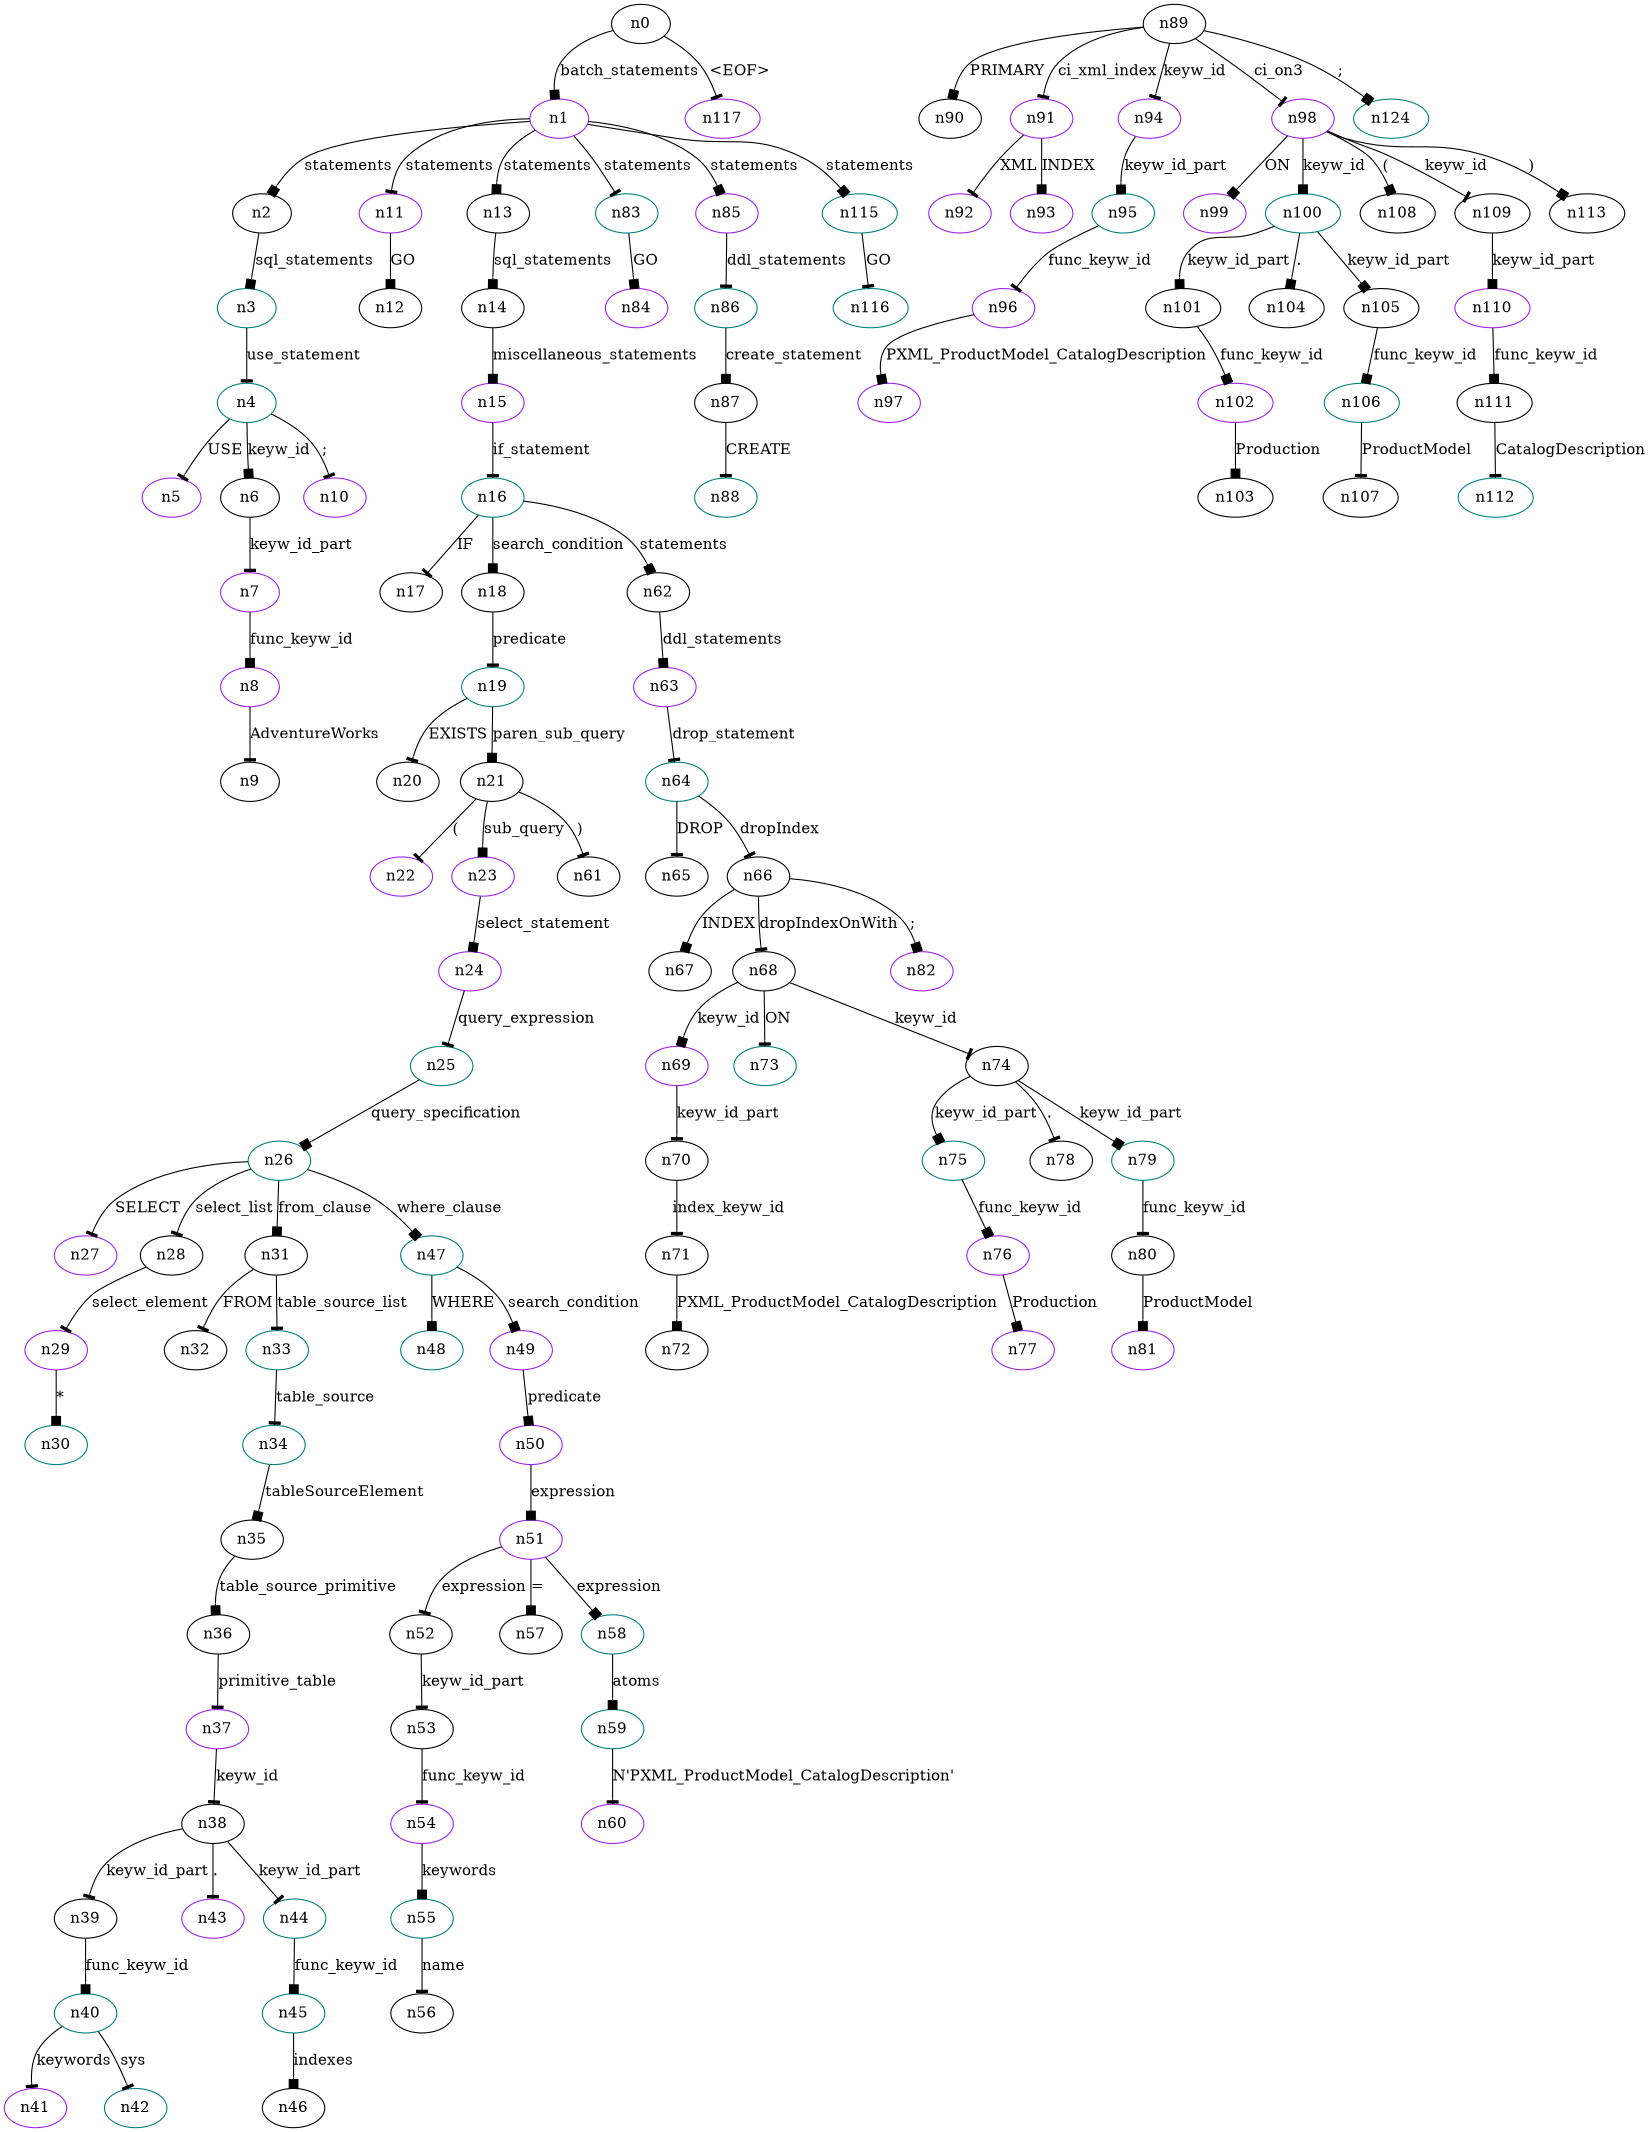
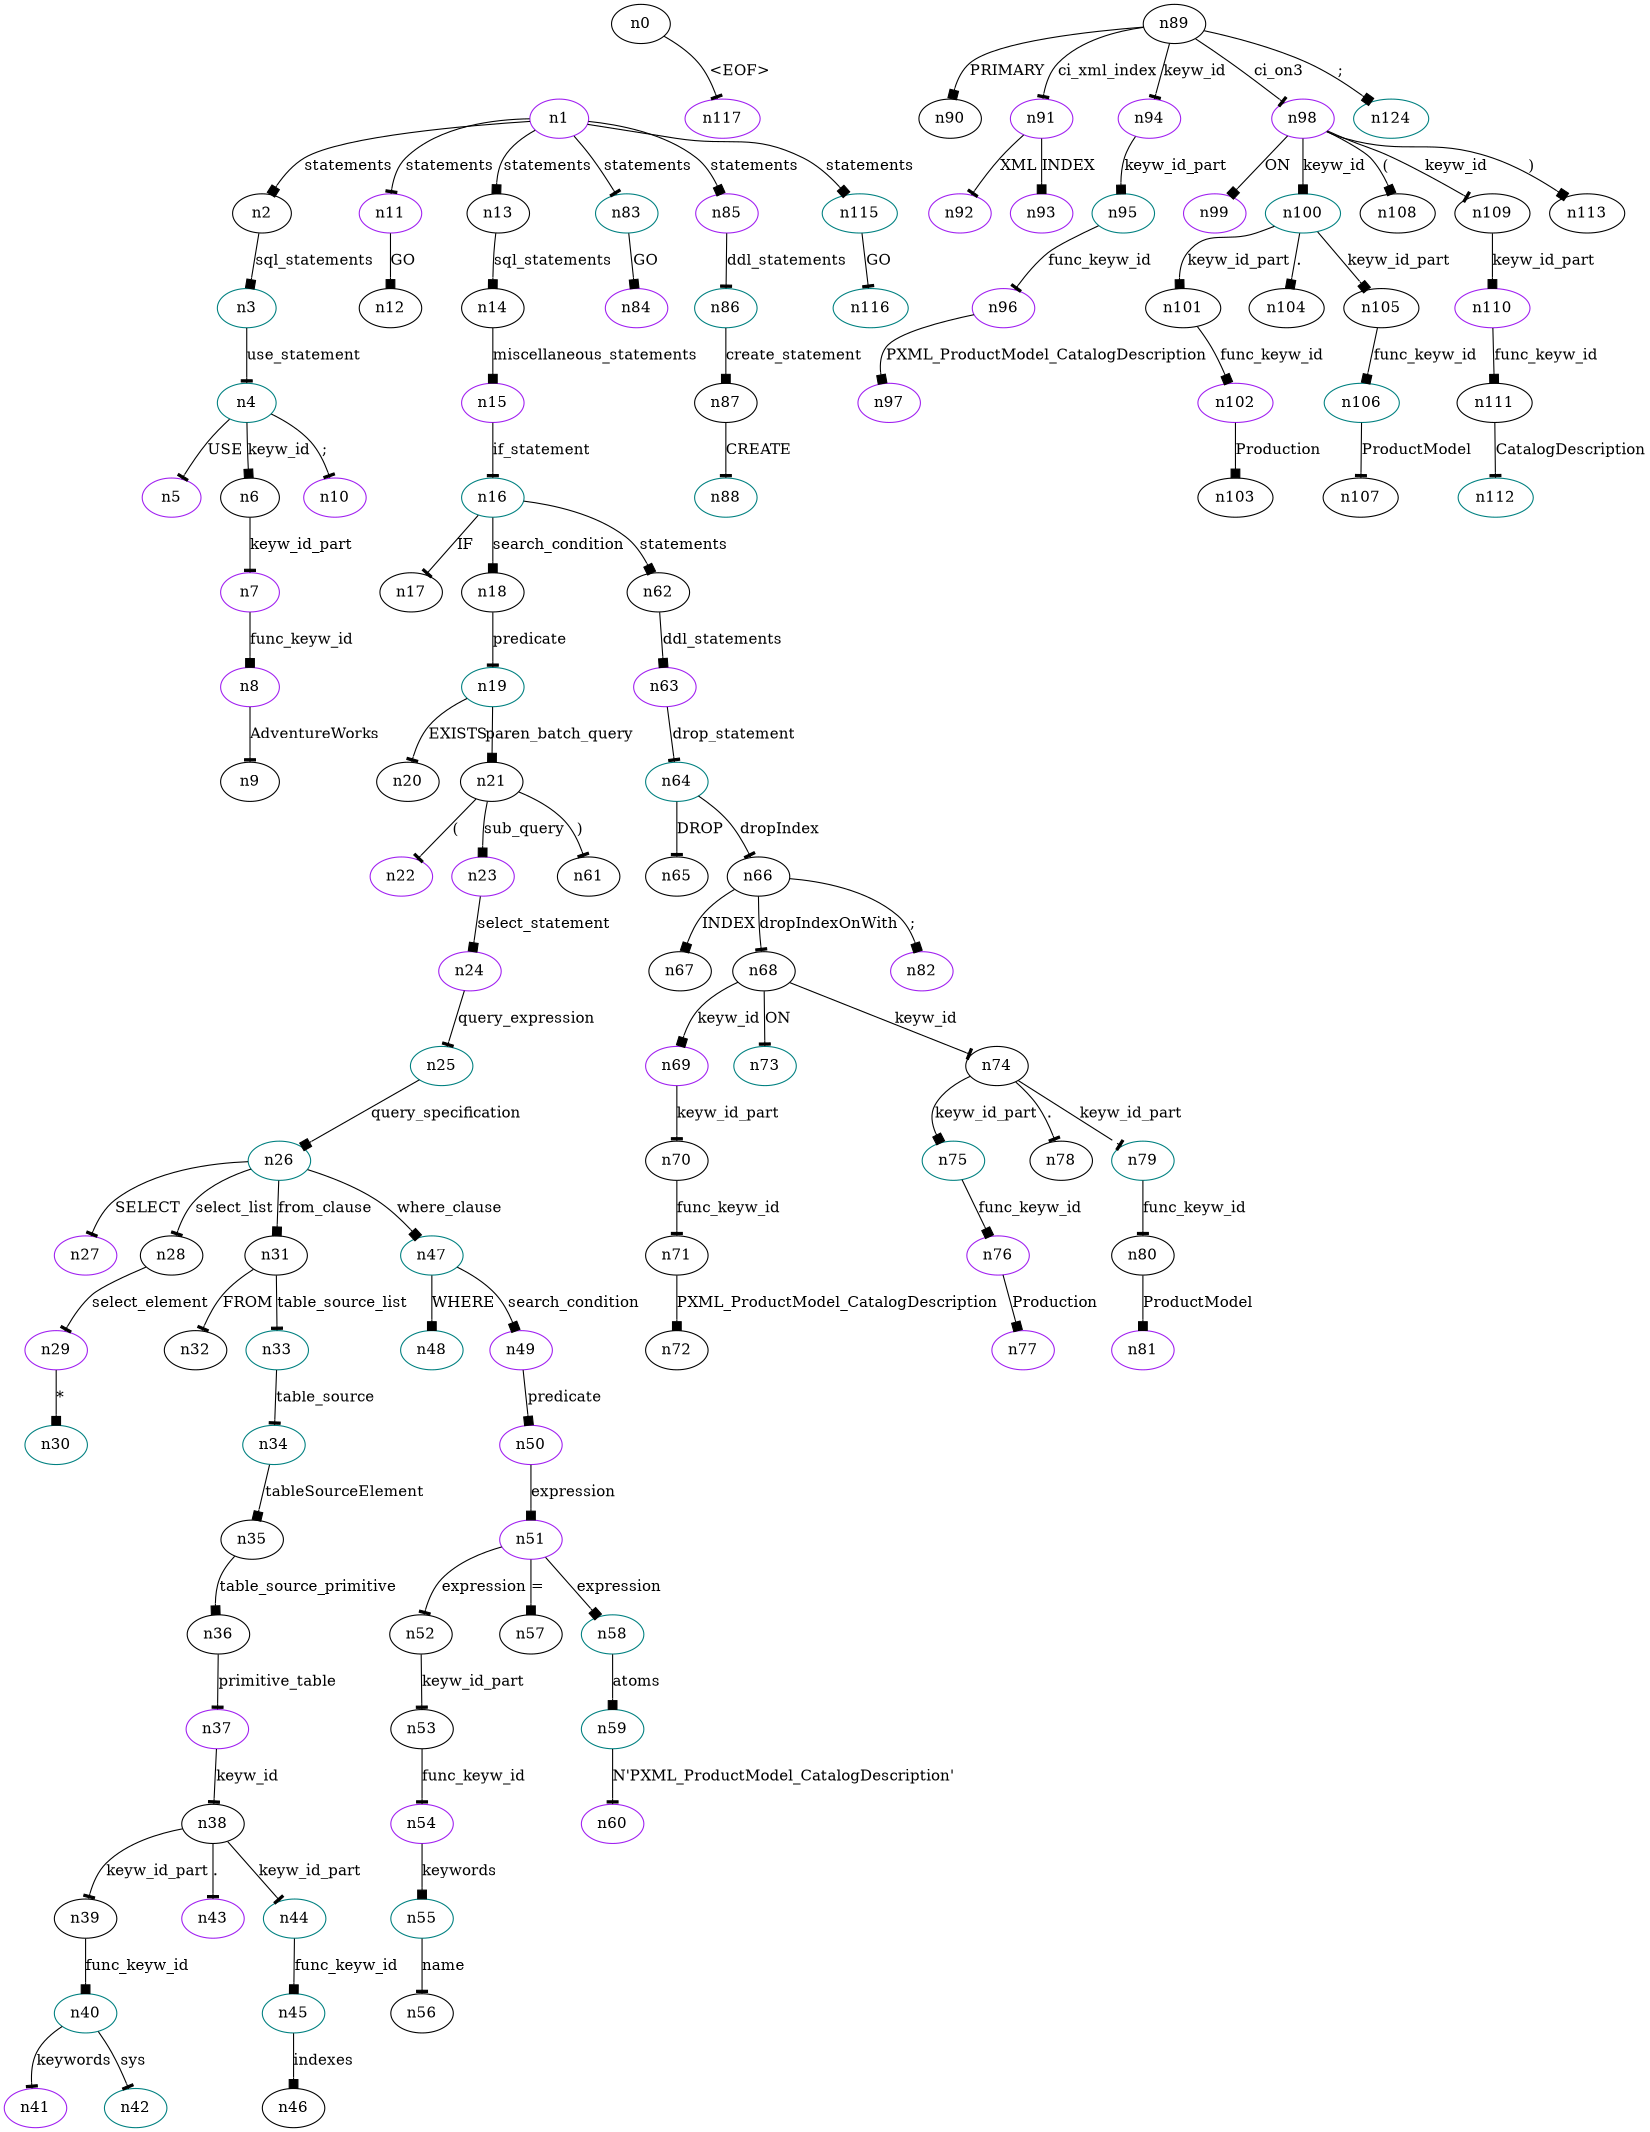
edge "n0" -> "n1": removed, label "batch_statements"
edge "n19" -> "n21": label "paren_sub_query" -> "paren_batch_query"
edge "n74" -> "n79": arrowhead box -> tee
edge "n70" -> "n71": label "index_keyw_id" -> "func_keyw_id"
